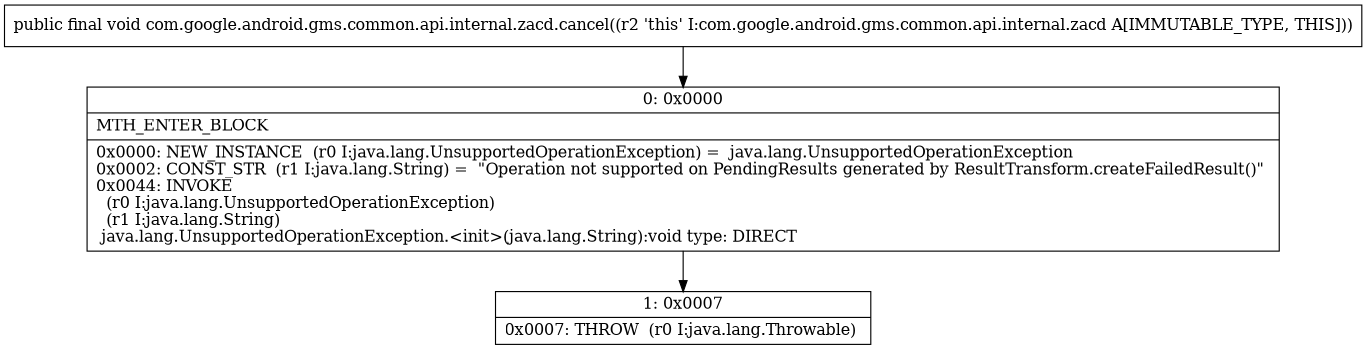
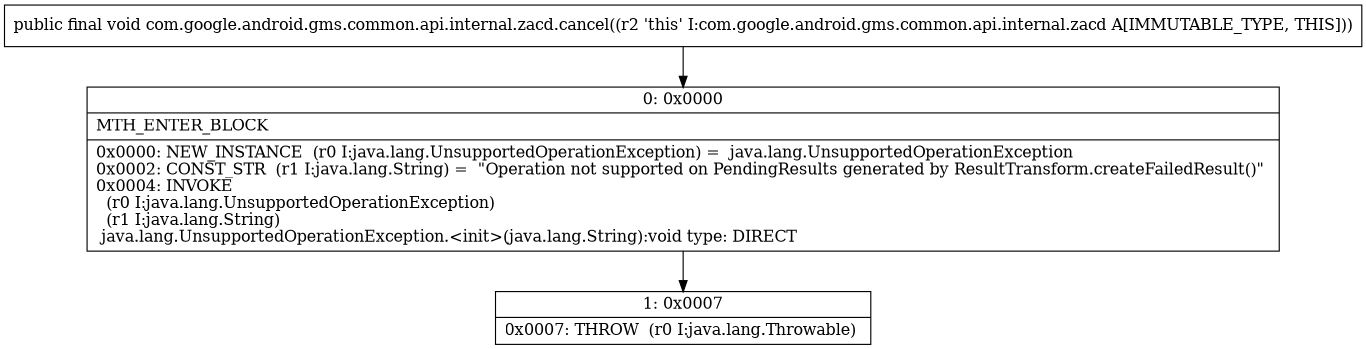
node "0: 0x0000": text "0x0044: INVOKE" -> "0x0004: INVOKE"
